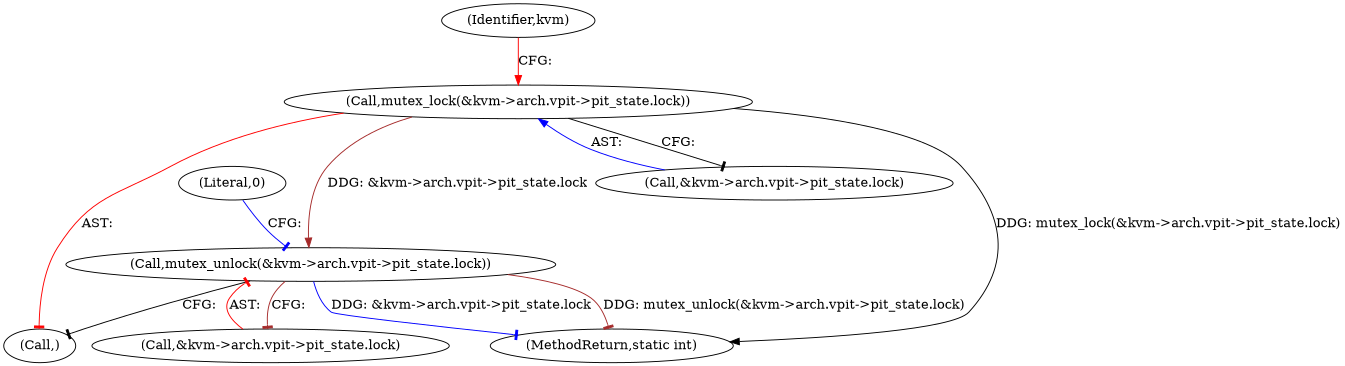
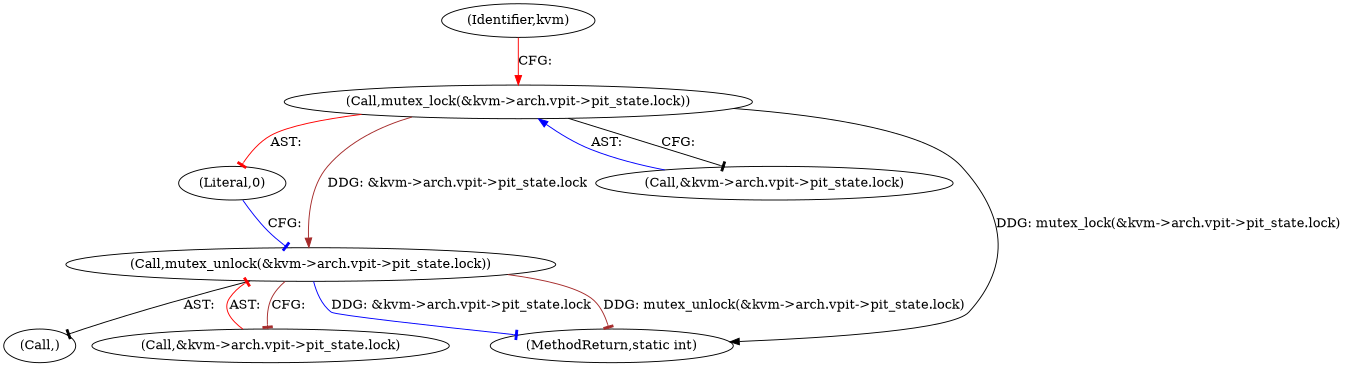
edge "(Call,mutex_lock(&kvm->arch.vpit->pit_state.lock))" -> "(Call,)": now "(Call,mutex_lock(&kvm->arch.vpit->pit_state.lock))" -> "(Literal,0)"
edge "(Call,mutex_unlock(&kvm->arch.vpit->pit_state.lock))" -> "(Call,)": label "CFG: " -> "AST: "
